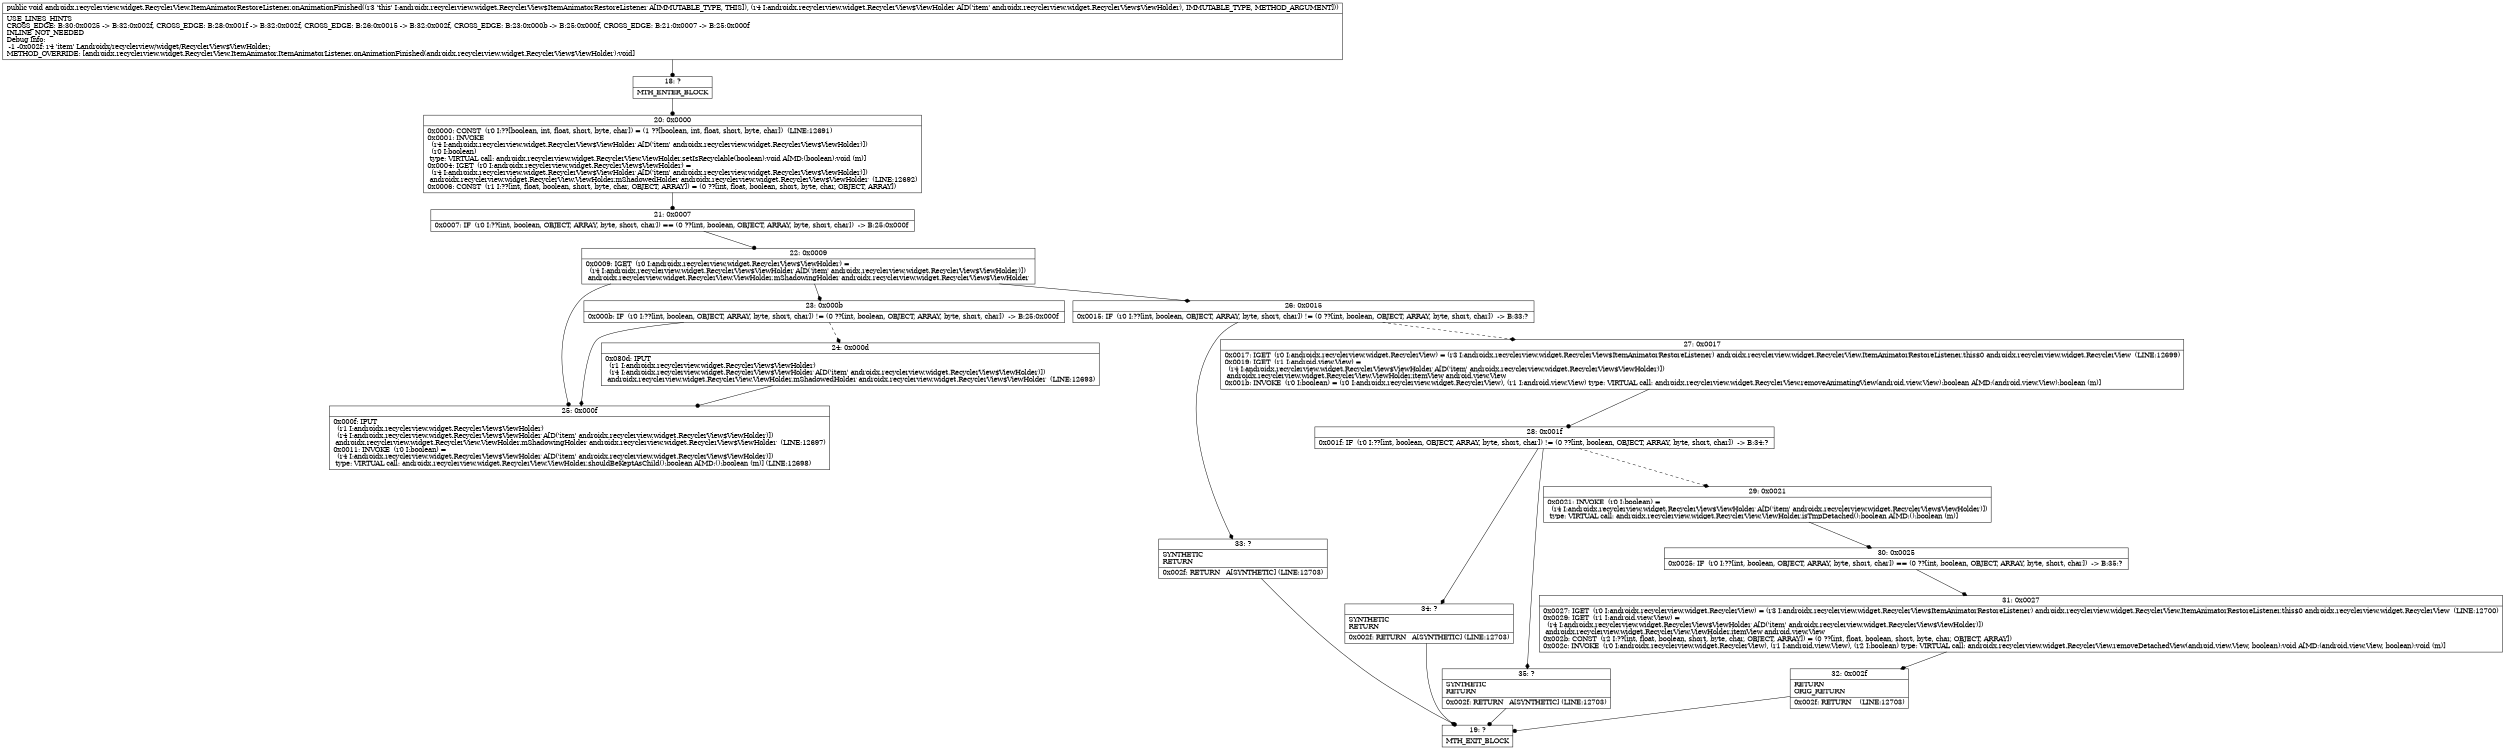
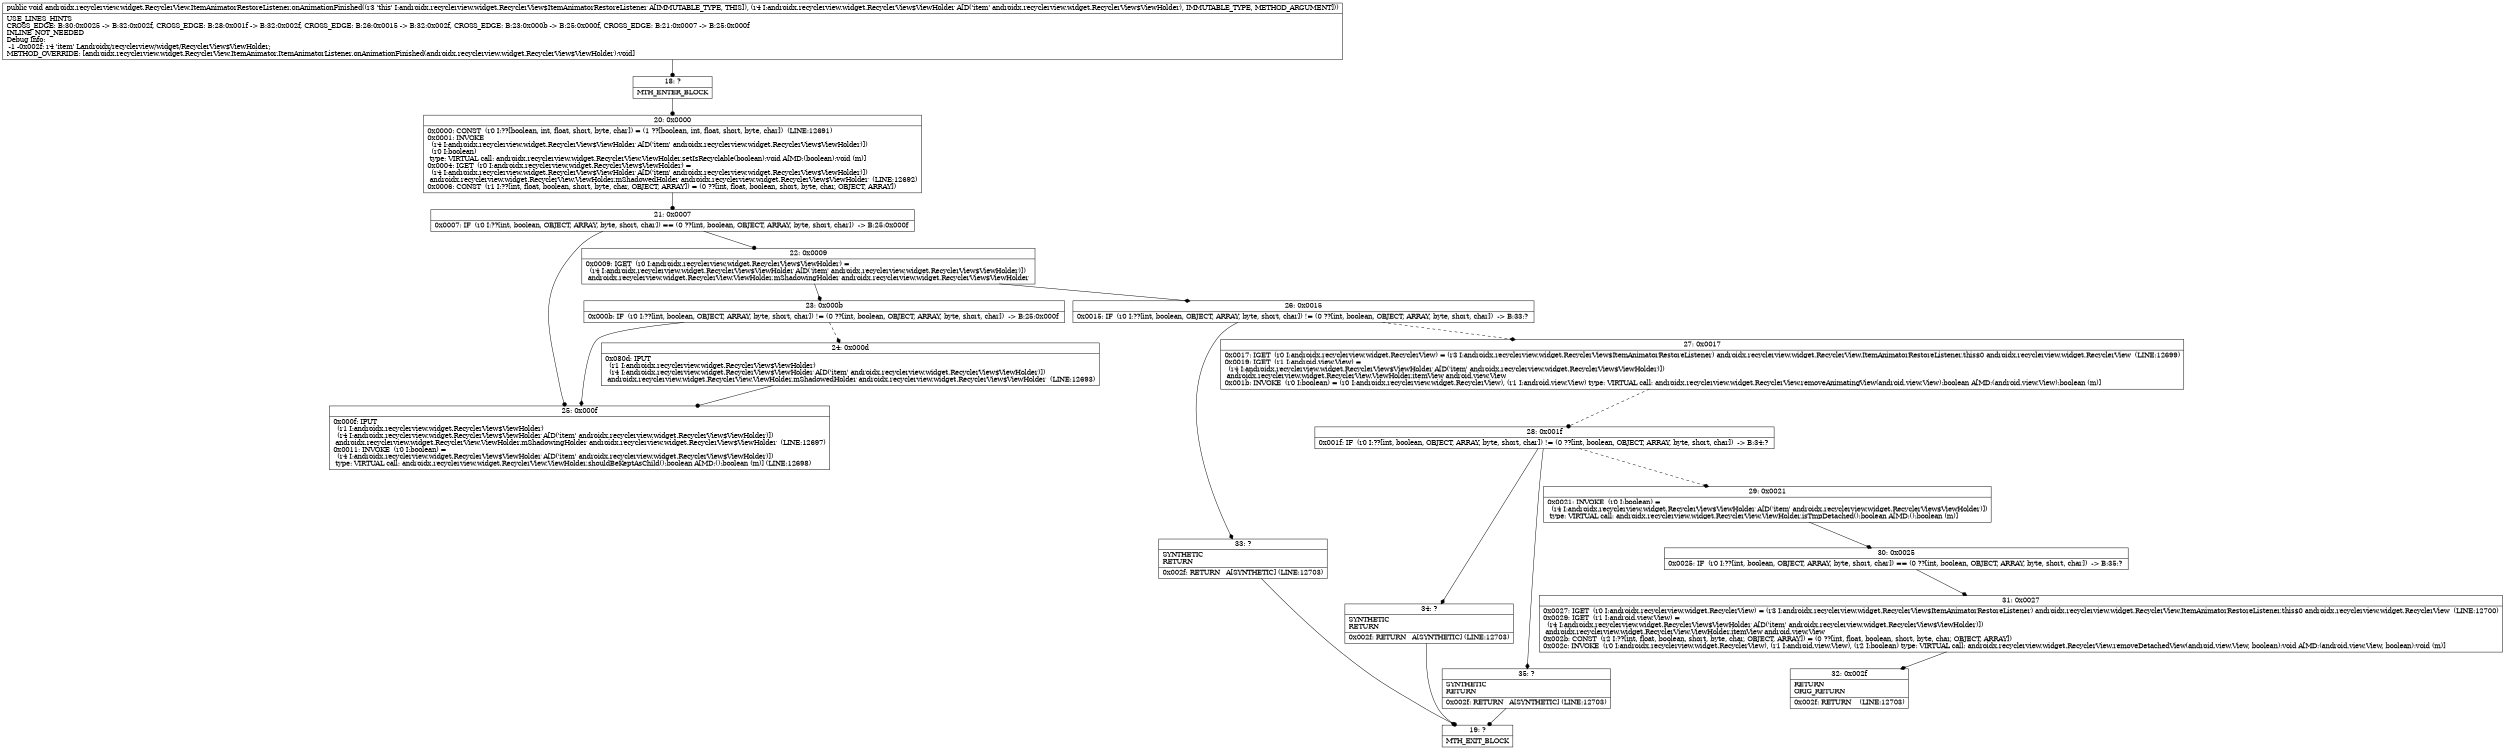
edge "22: 0x0009" -> "25: 0x000f": now "21: 0x0007" -> "25: 0x000f"
edge "27: 0x0017" -> "28: 0x001f": style solid -> dashed
edge "32: 0x002f" -> "19: ?": removed
